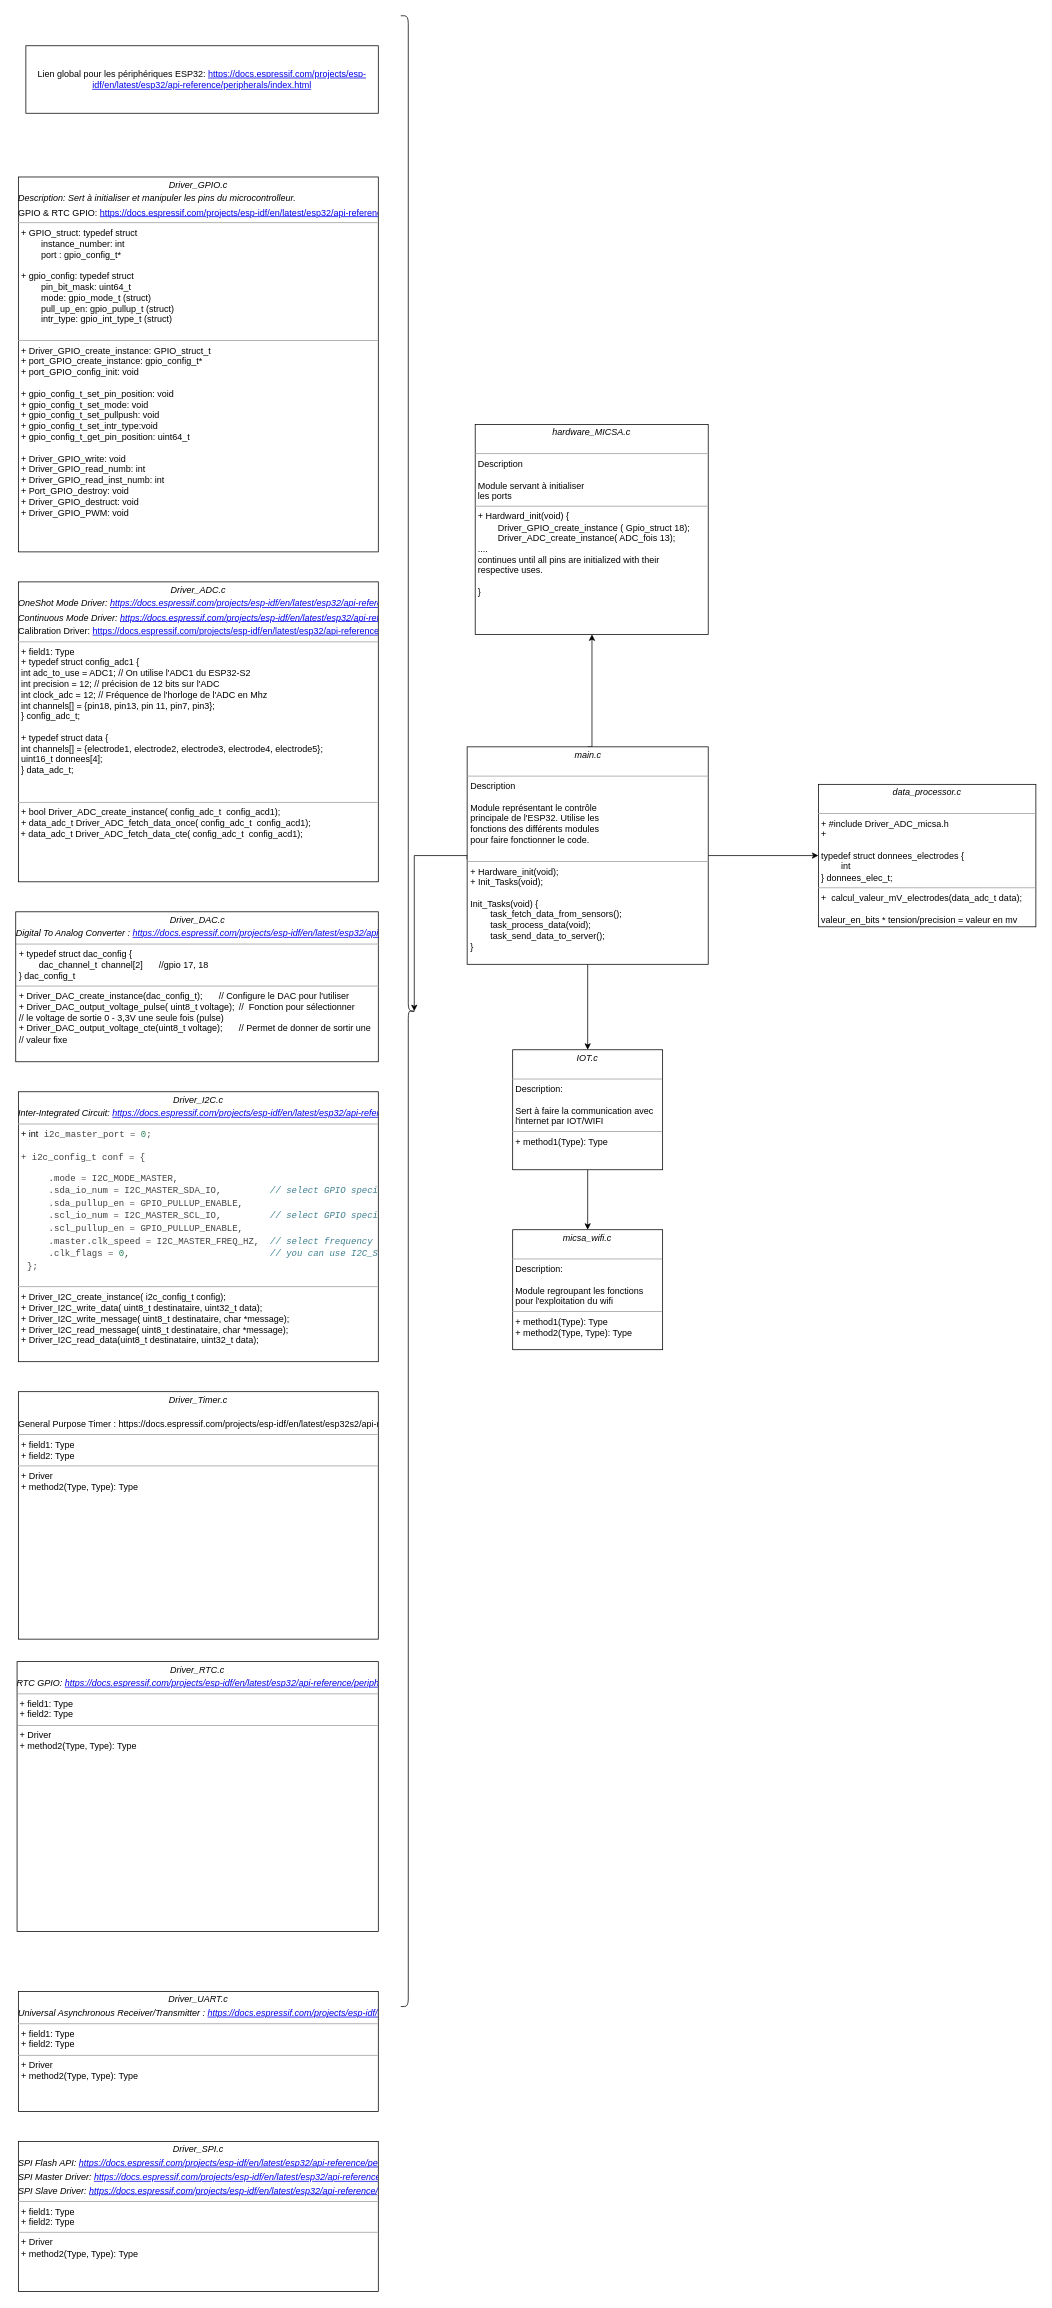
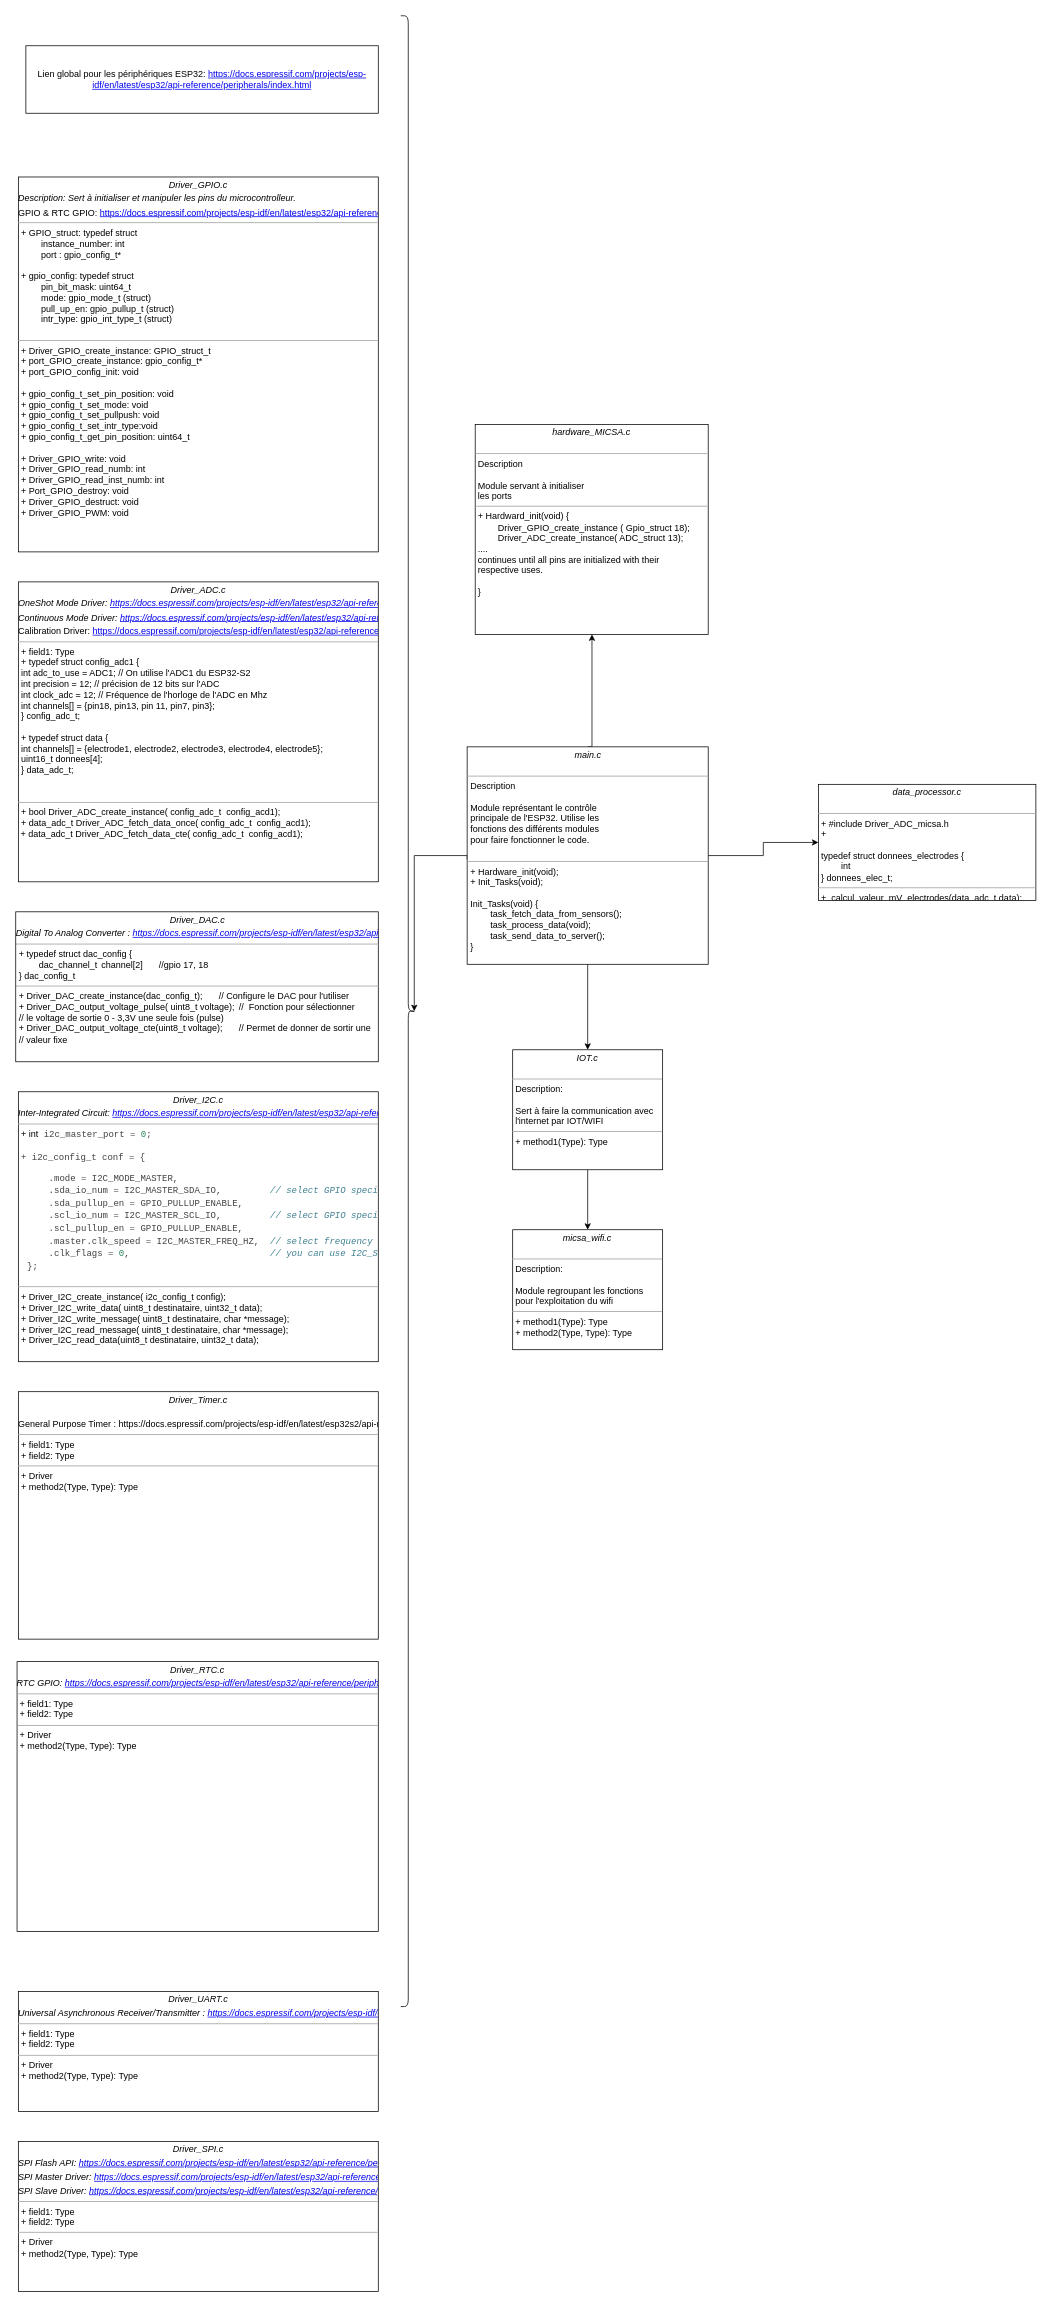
node "hardware_MICSA.c Description Module servant à initialiser les ports + Hardward_init(void) { Driver_GPIO_create_instance ( Gpio_struct 18); Driver_ADC_create_instance( ADC_fois 13); .... continues until all pins are initialized with their respective uses. }": label "hardware_MICSA.c Description Module servant à initialiser les ports + Hardward_init(void) { Driver_GPIO_create_instance ( Gpio_struct 18); Driver_ADC_create_instance( ADC_fois 13); .... continues until all pins are initialized with their respective uses. }" -> "hardware_MICSA.c Description Module servant à initialiser les ports + Hardward_init(void) { Driver_GPIO_create_instance ( Gpio_struct 18); Driver_ADC_create_instance( ADC_struct 13); .... continues until all pins are initialized with their respective uses. }"
node "data_processor.c + #include Driver_ADC_micsa.h + typedef struct donnees_electrodes { int } donnees_elec_t; + calcul_valeur_mV_electrodes(data_adc_t data); valeur_en_bits * tension/precision = valeur en mv + calcul_FFT_electrodes( )": size 218x143 -> 218x116
